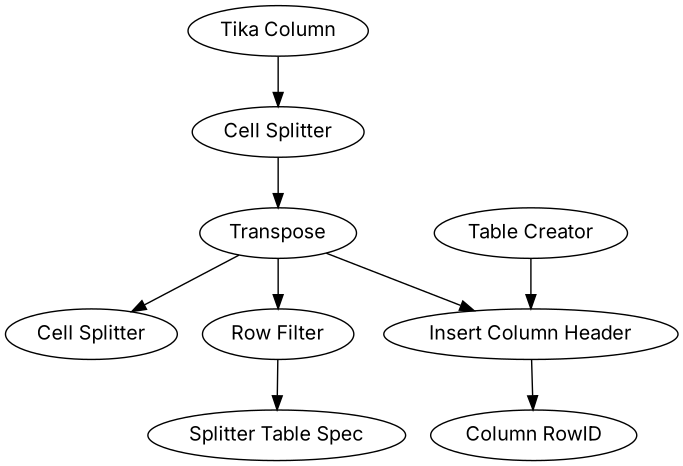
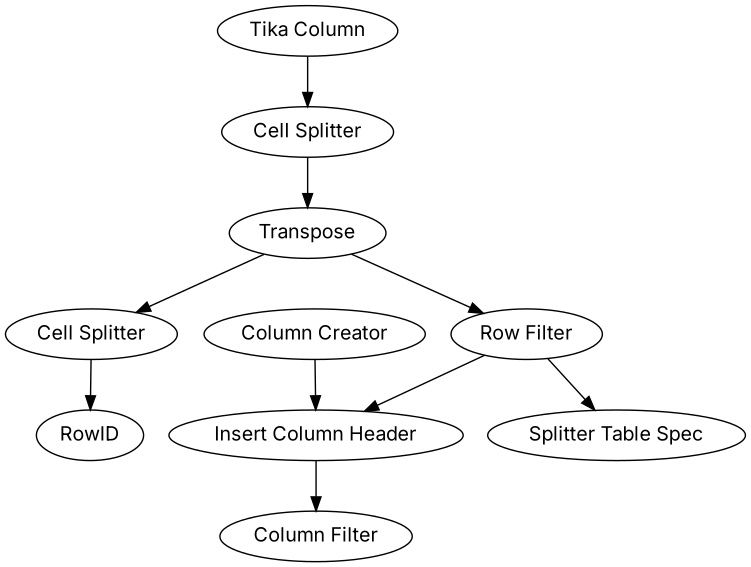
node "Table Creator": label "Table Creator" -> "Column Creator"
edge "Transpose" -> "Insert Column Header": now "Row Filter" -> "Insert Column Header"
node "RowID": added
node "Column RowID": label "Column RowID" -> "Column Filter"
